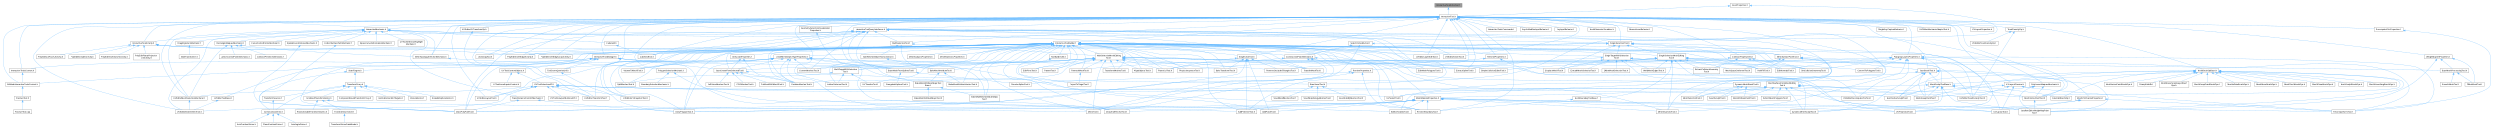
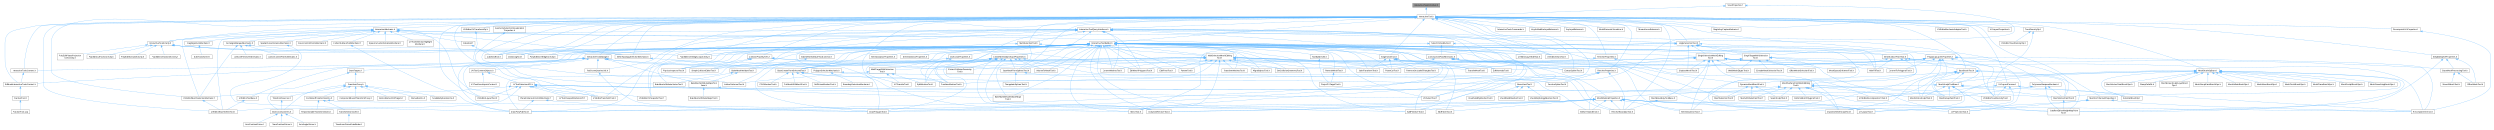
edge "CombineMeshesTool.h" -> "InteractiveToolBuilder.h": removed
edge "EditNormalsTool.h" -> "CollisionPropertySets.h": now "SimpleCollisionEditorTool.h" -> "CollisionPropertySets.h"
